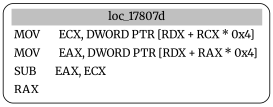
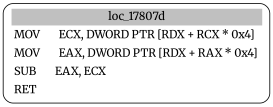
node "loc_17807d": text "RAX" -> "RET"
